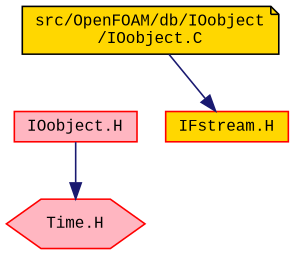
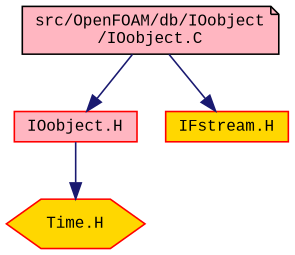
node "src/OpenFOAM/db/IOobject /IOobject.C": fillcolor gold -> lightpink
edge "src/OpenFOAM/db/IOobject /IOobject.C" -> "IOobject.H": added
node "Time.H": fillcolor lightpink -> gold
